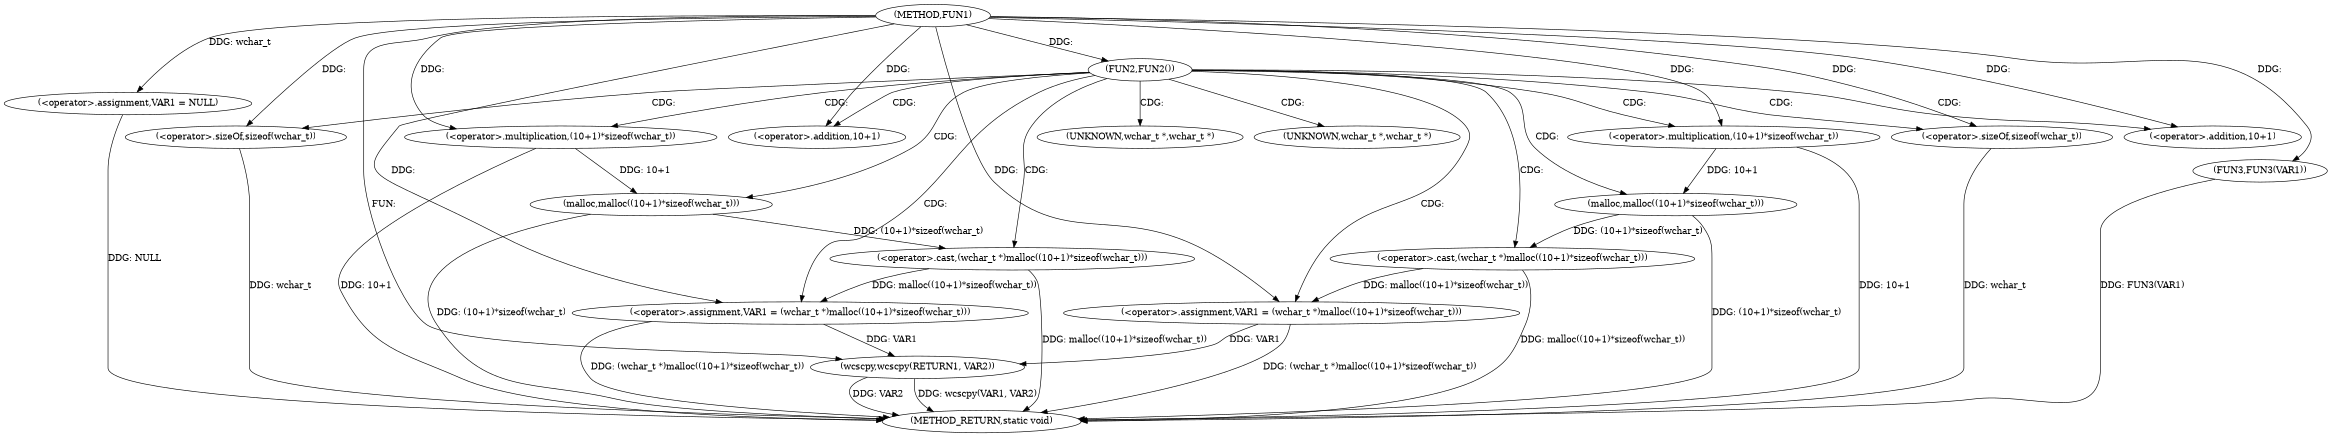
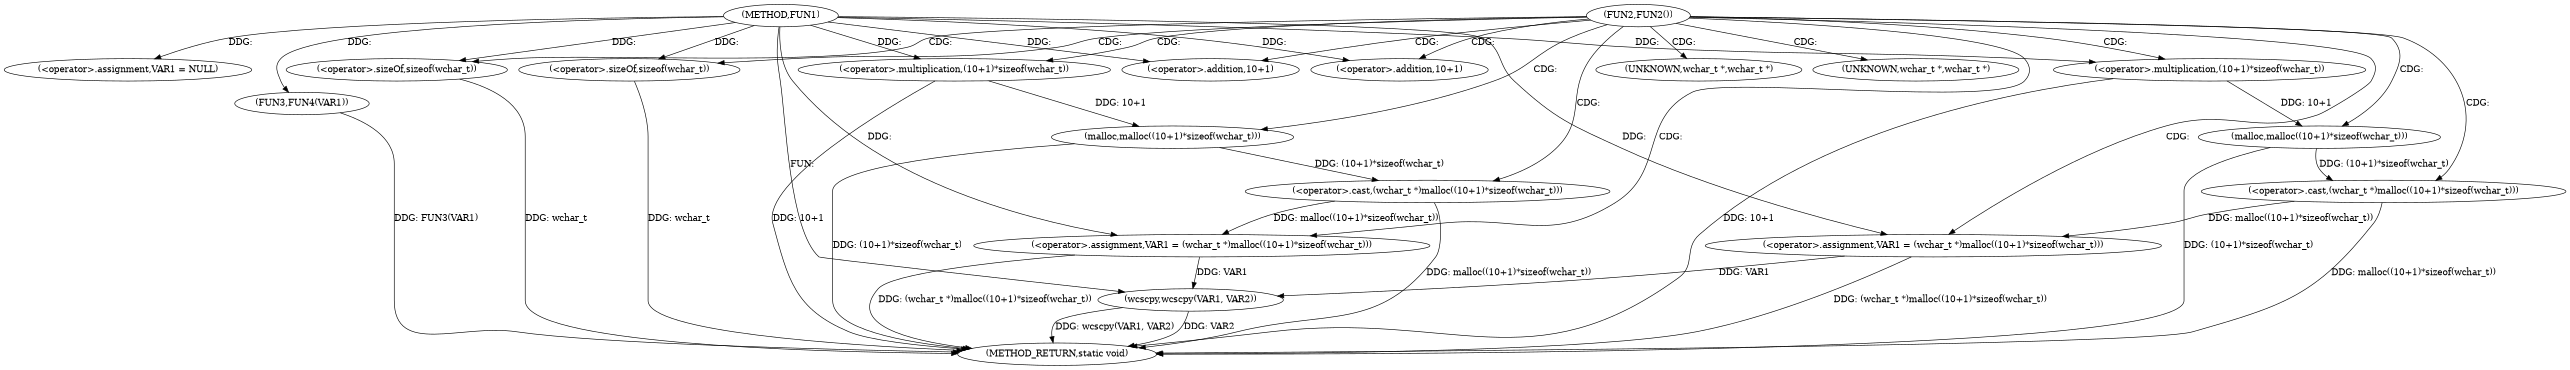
edge "(METHOD,FUN1)" -> "(FUN2,FUN2())": removed, label "DDG:"
edge "(METHOD,FUN1)" -> "(<operator>.assignment,VAR1 = NULL)": label "DDG: wchar_t" -> "DDG: "
node "(FUN3,FUN3(VAR1))": label "(FUN3,FUN3(VAR1))" -> "(FUN3,FUN4(VAR1))"
node "(wcscpy,wcscpy(RETURN1, VAR2))": label "(wcscpy,wcscpy(RETURN1, VAR2))" -> "(wcscpy,wcscpy(VAR1, VAR2))"
edge "(<operator>.assignment,VAR1 = NULL)" -> "(METHOD_RETURN,static void)": removed, label "DDG: NULL"
